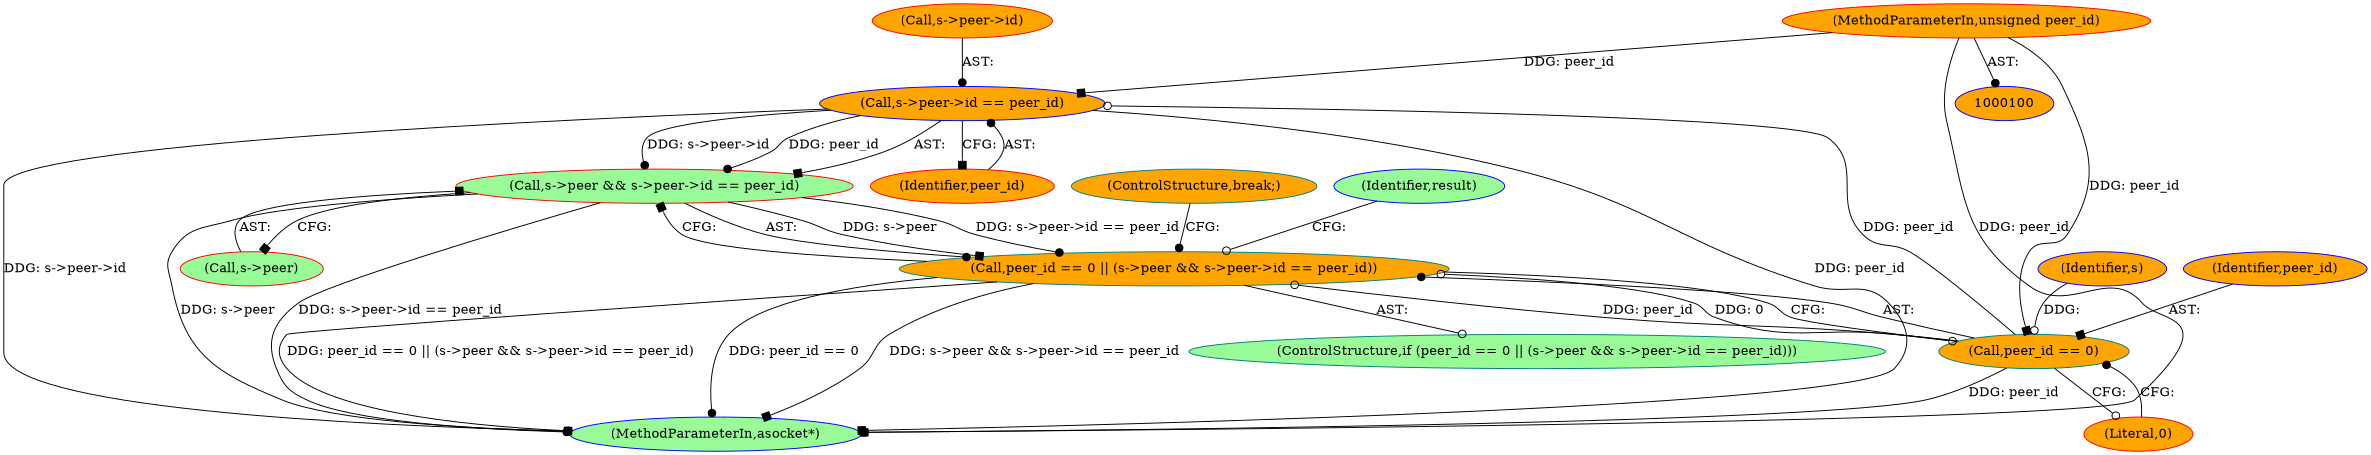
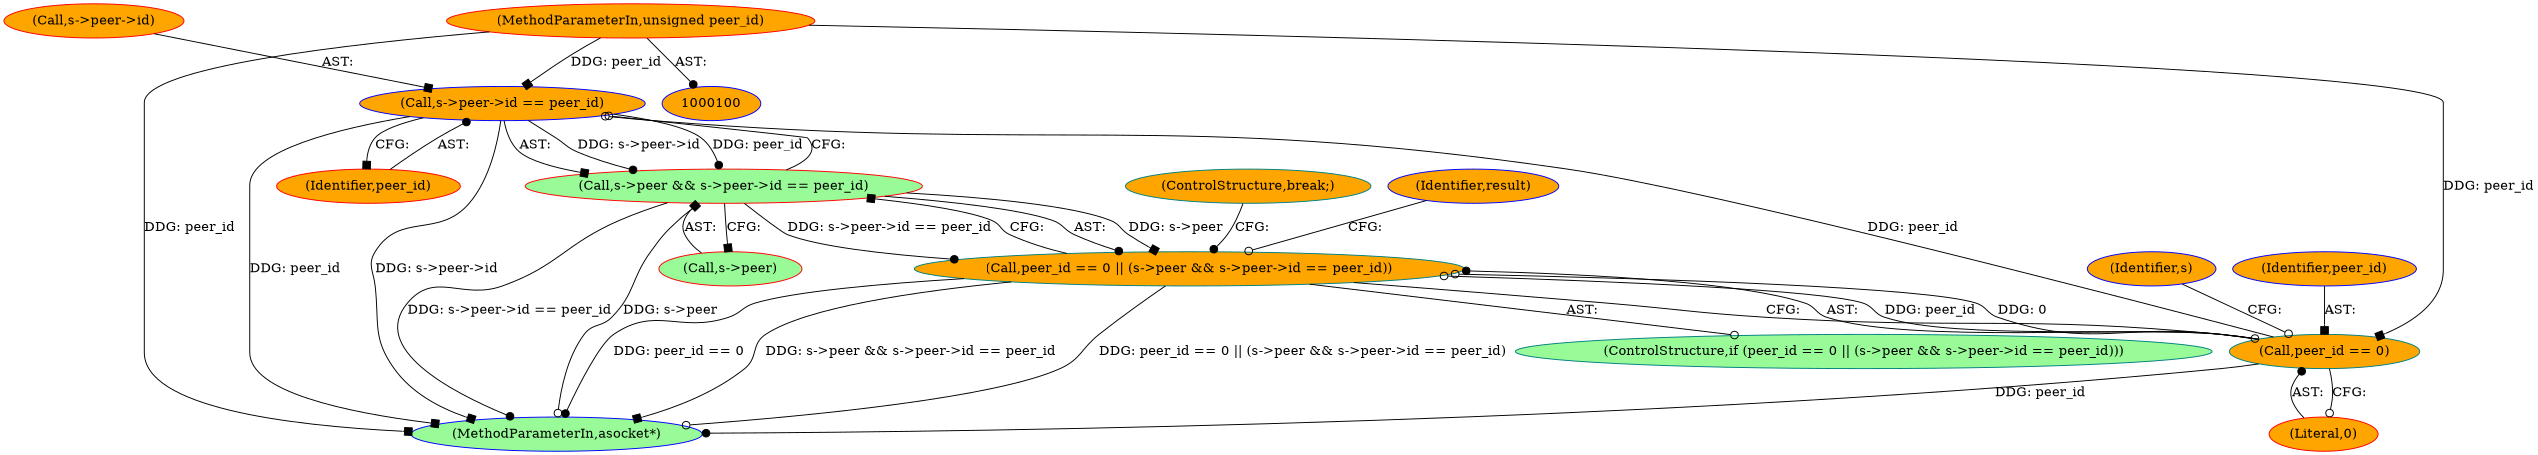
edge "(Call,s->peer->id)" -> "(Call,s->peer->id == peer_id)": arrowhead dot -> box
edge "(Call,s->peer && s->peer->id == peer_id)" -> "(Call,s->peer->id == peer_id)": added, label "CFG:"
node "(Identifier,result)": fillcolor palegreen -> orange
edge "(Identifier,s)" -> "(Call,peer_id == 0)": label "DDG: " -> "CFG: "
edge "(Literal,0)" -> "(Call,peer_id == 0)": label "CFG: " -> "AST: "
